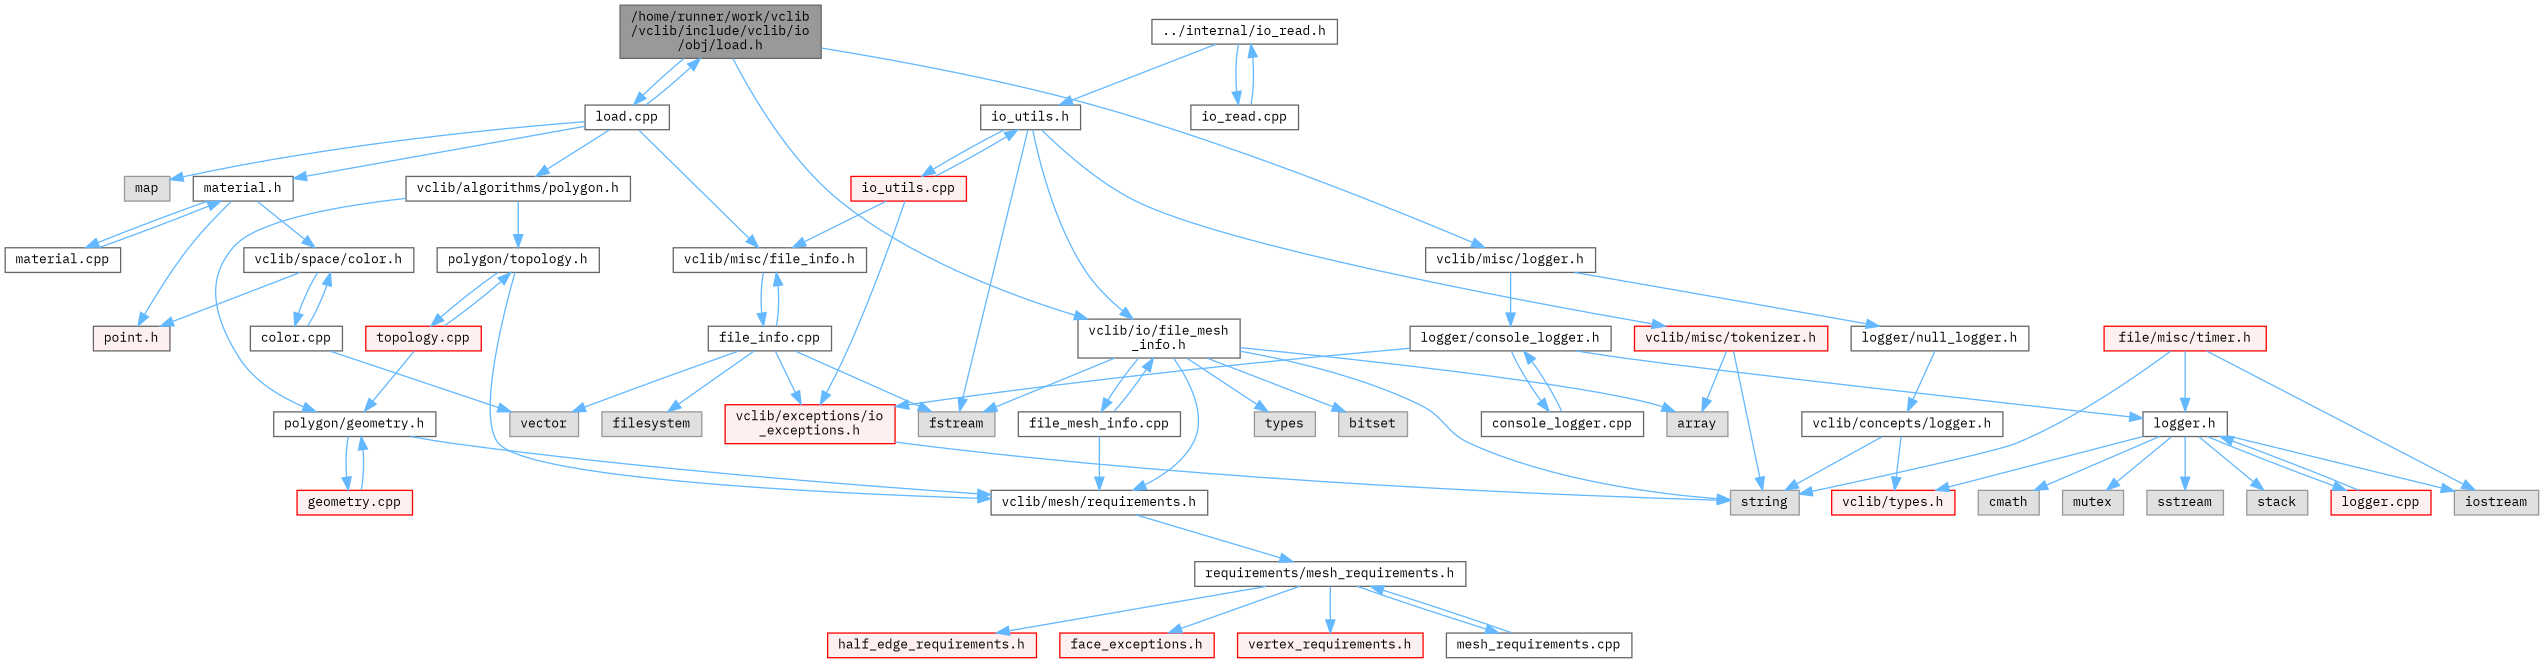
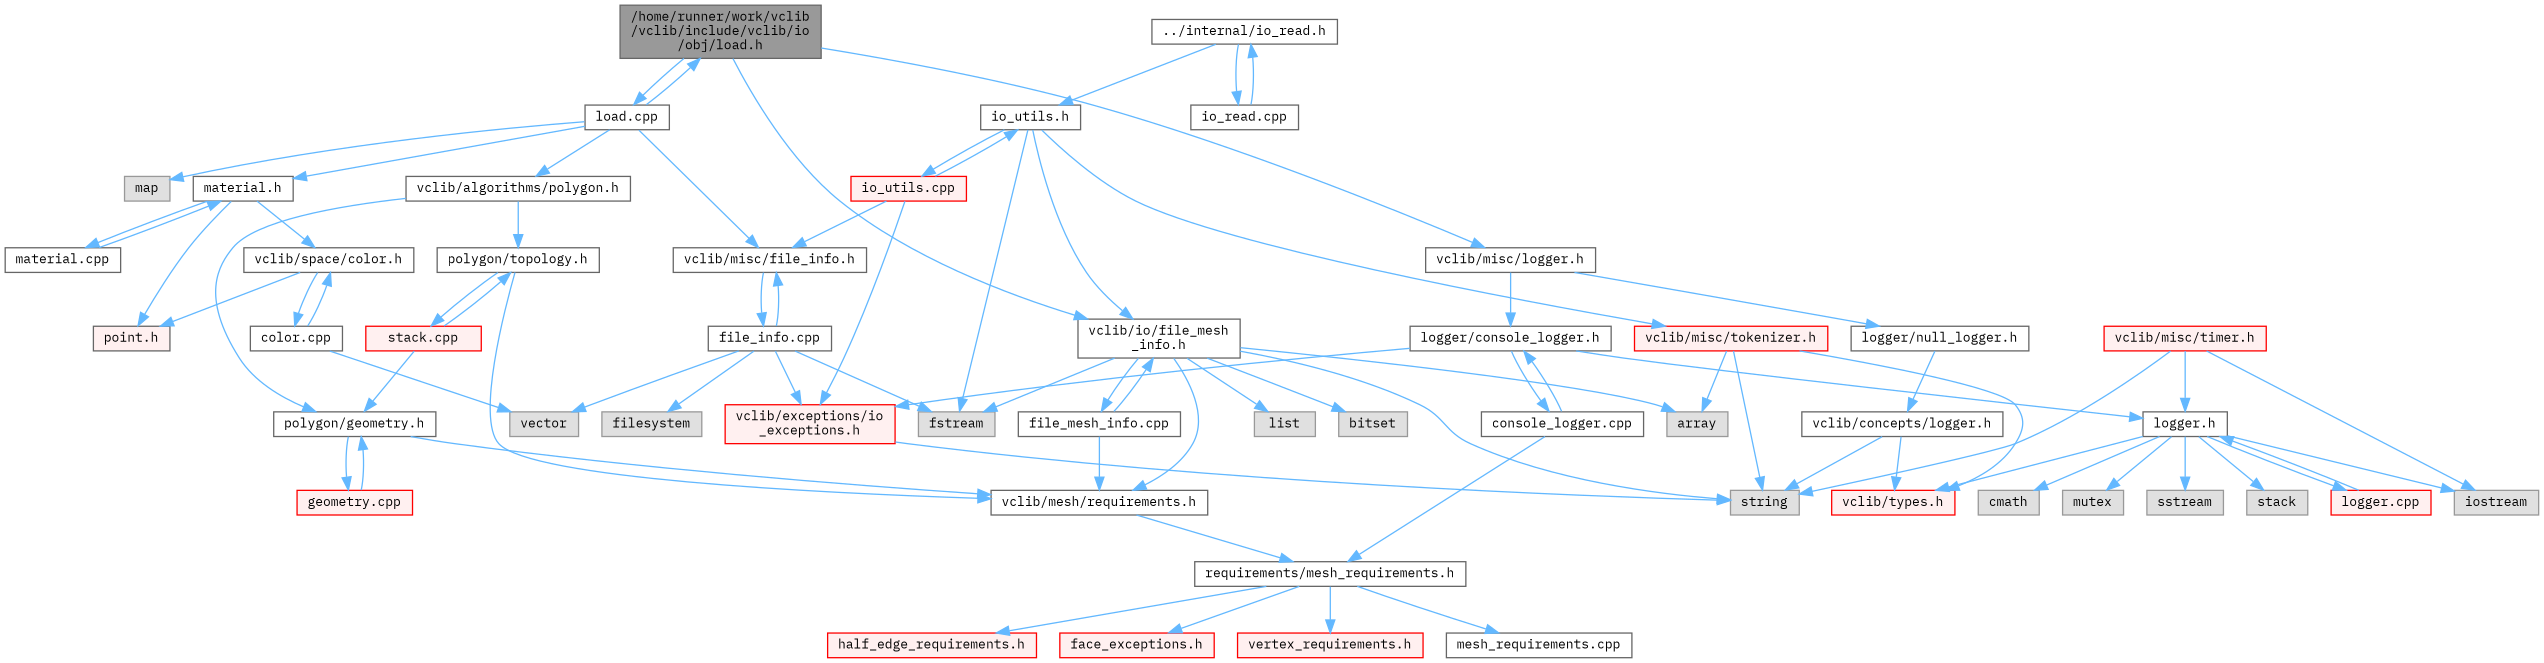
node "topology.cpp": label "topology.cpp" -> "stack.cpp"
node "file/misc/timer.h": label "file/misc/timer.h" -> "vclib/misc/timer.h"
edge "vclib/misc/tokenizer.h" -> "vclib/types.h": added
node "types": label "types" -> "list"
edge "mesh_requirements.cpp" -> "requirements/mesh_requirements.h": now "console_logger.cpp" -> "requirements/mesh_requirements.h"
